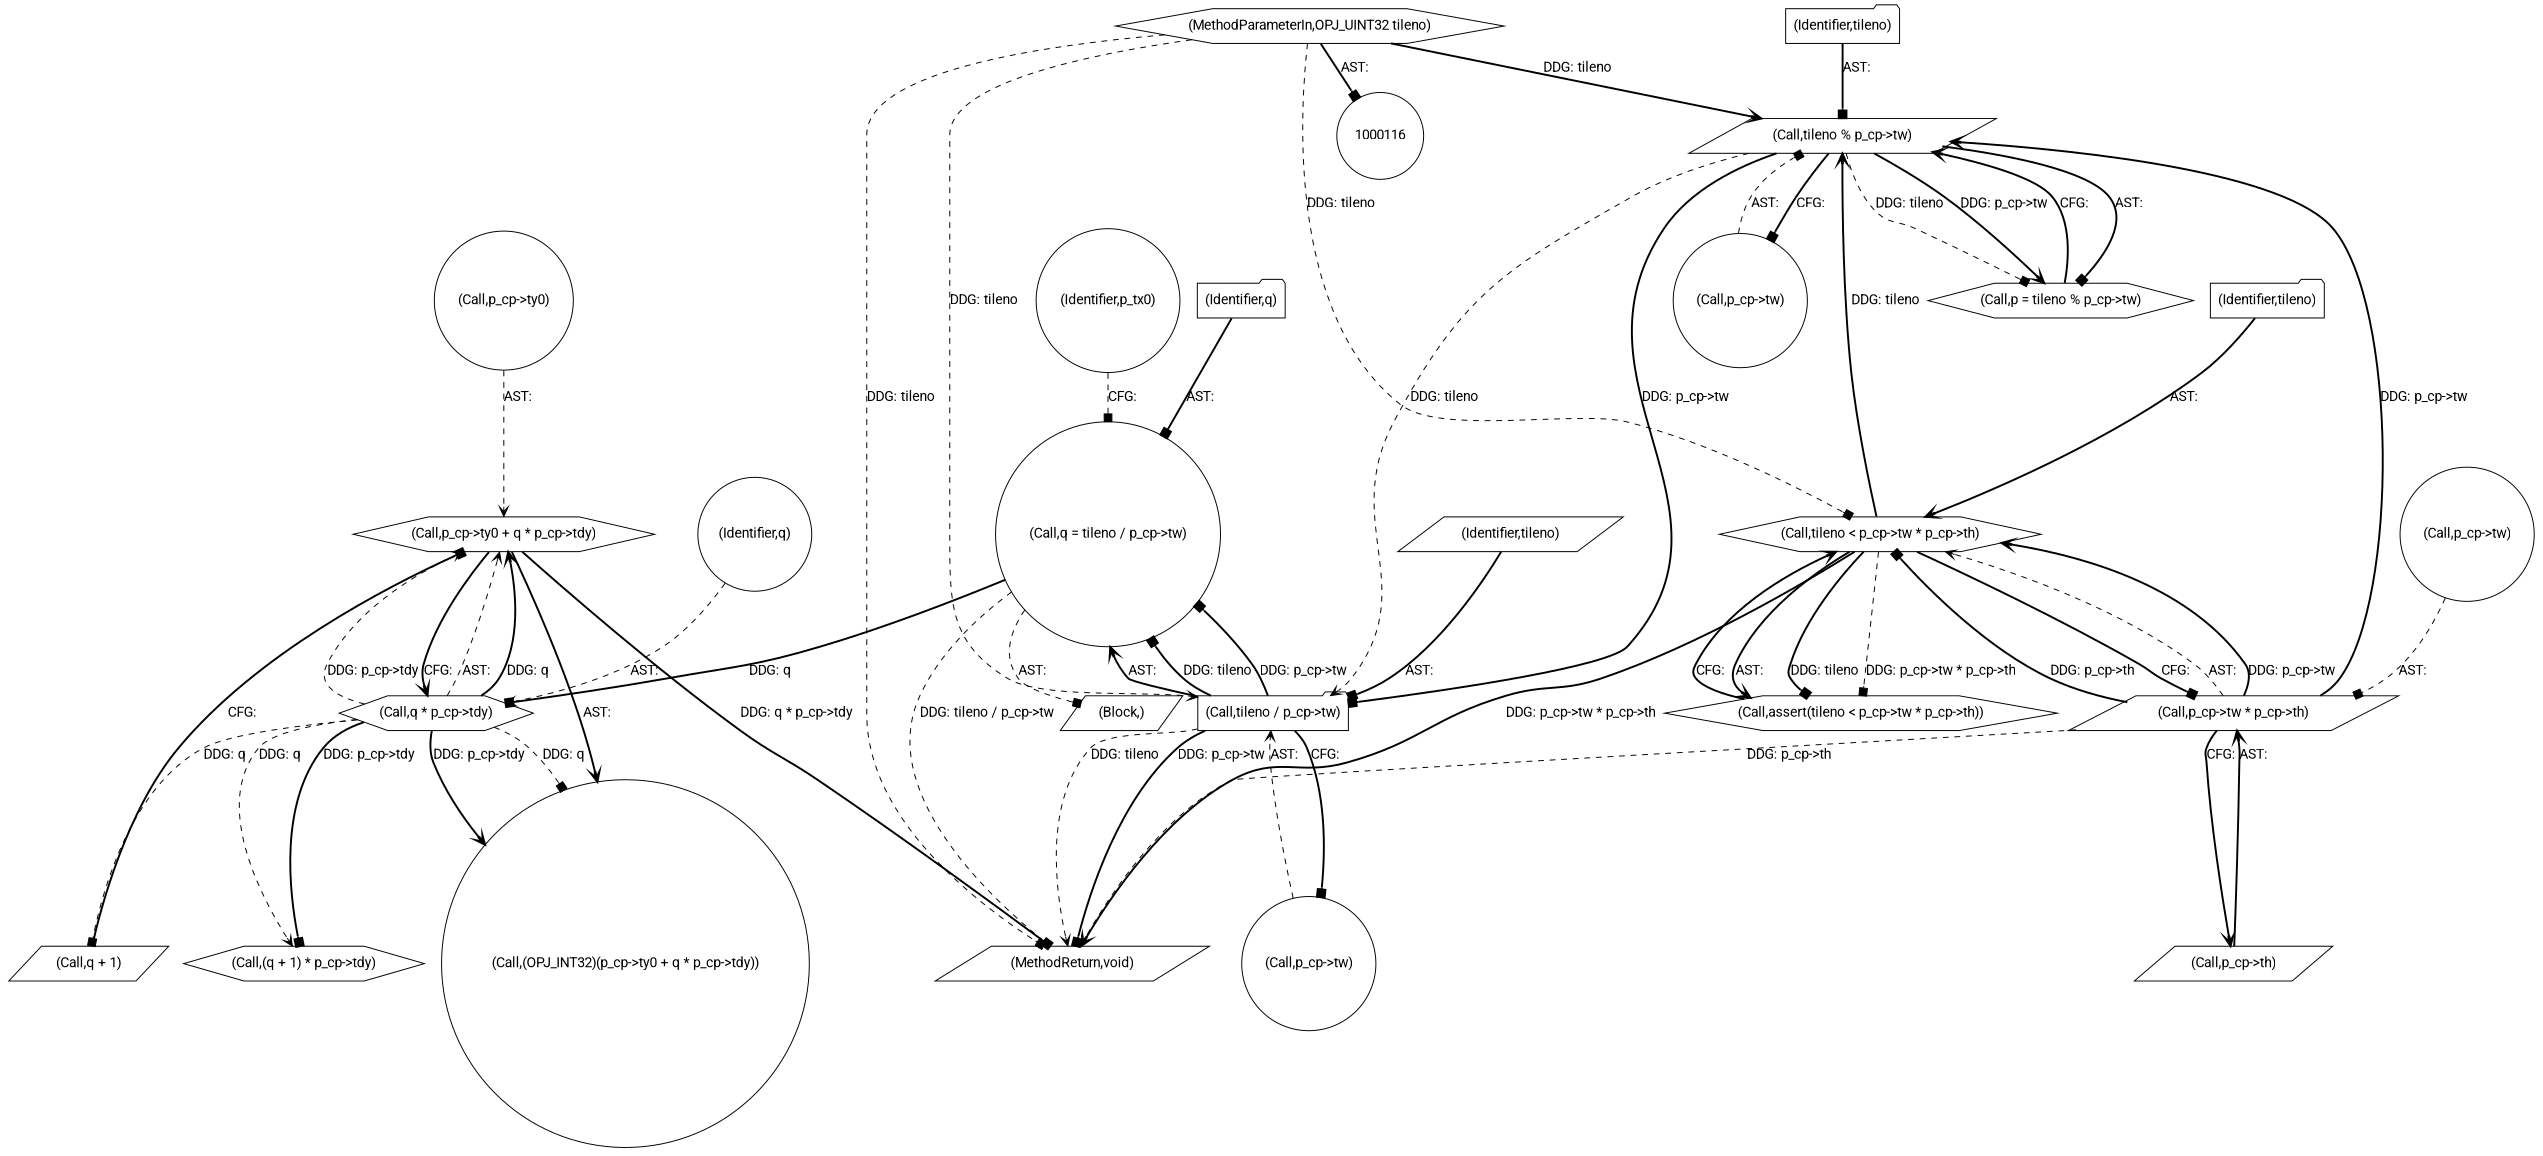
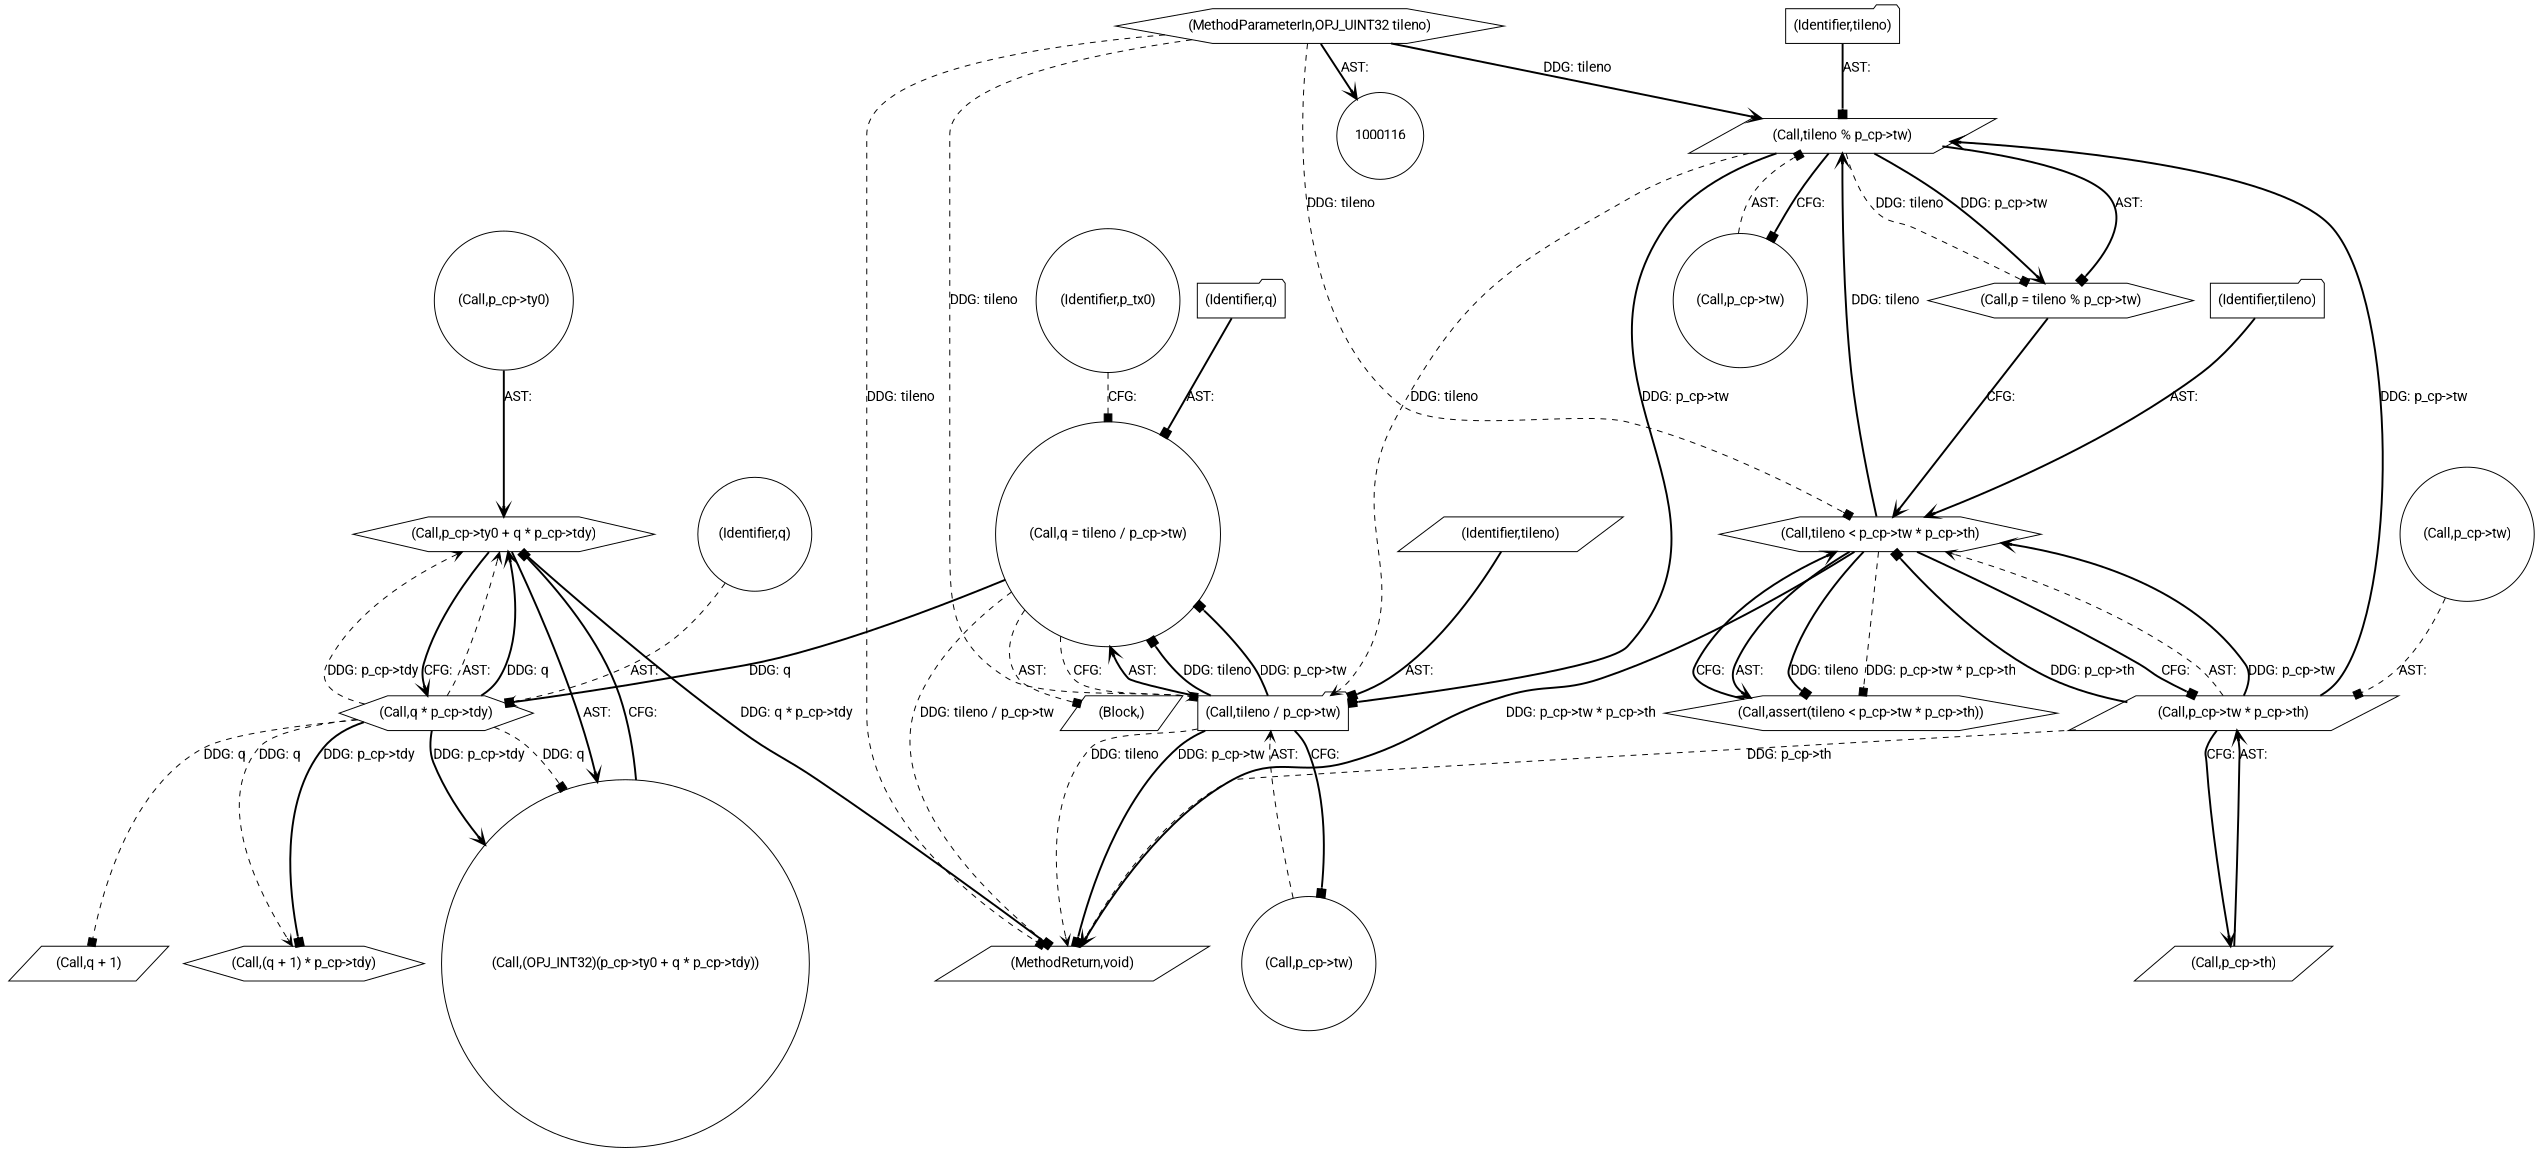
edge "(MethodParameterIn,OPJ_UINT32 tileno)" -> "1000116": arrowhead box -> vee
edge "(Call,p = tileno % p_cp->tw)" -> "(Call,tileno % p_cp->tw)": now "(Call,p = tileno % p_cp->tw)" -> "(Call,tileno < p_cp->tw * p_cp->th)"
edge "(Call,p_cp->ty0)" -> "(Call,p_cp->ty0 + q * p_cp->tdy)": style dashed -> bold
edge "(Call,q = tileno / p_cp->tw)" -> "(Call,tileno / p_cp->tw)": added, label "CFG:"
edge "(Call,q + 1)" -> "(Call,p_cp->ty0 + q * p_cp->tdy)": now "(Call,(OPJ_INT32)(p_cp->ty0 + q * p_cp->tdy))" -> "(Call,p_cp->ty0 + q * p_cp->tdy)"
